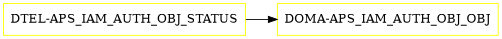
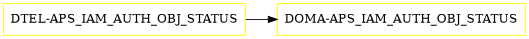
node "DOMA-APS_IAM_AUTH_OBJ_OBJ": label "DOMA-APS_IAM_AUTH_OBJ_OBJ" -> "DOMA-APS_IAM_AUTH_OBJ_STATUS"
